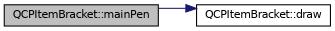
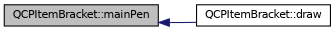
edge "QCPItemBracket::mainPen" -> "QCPItemBracket::draw": reversed
